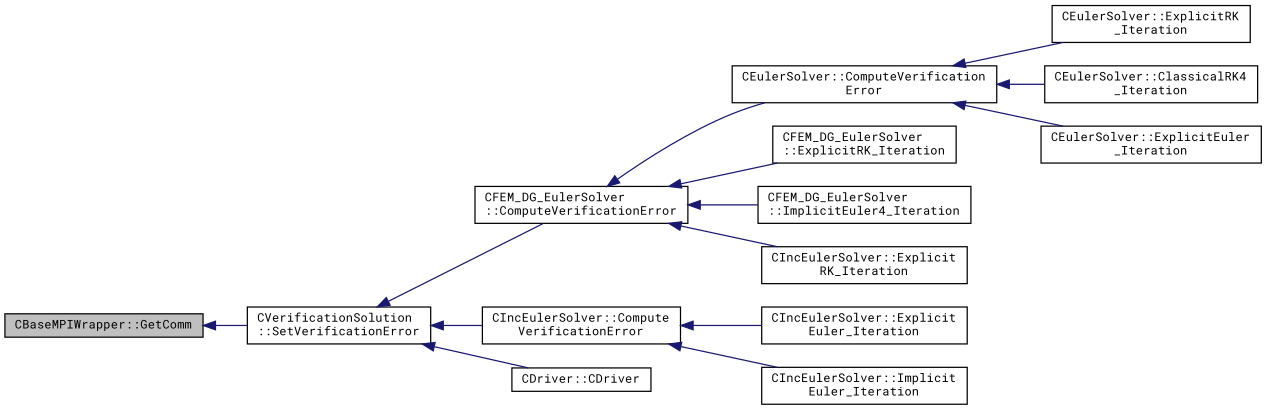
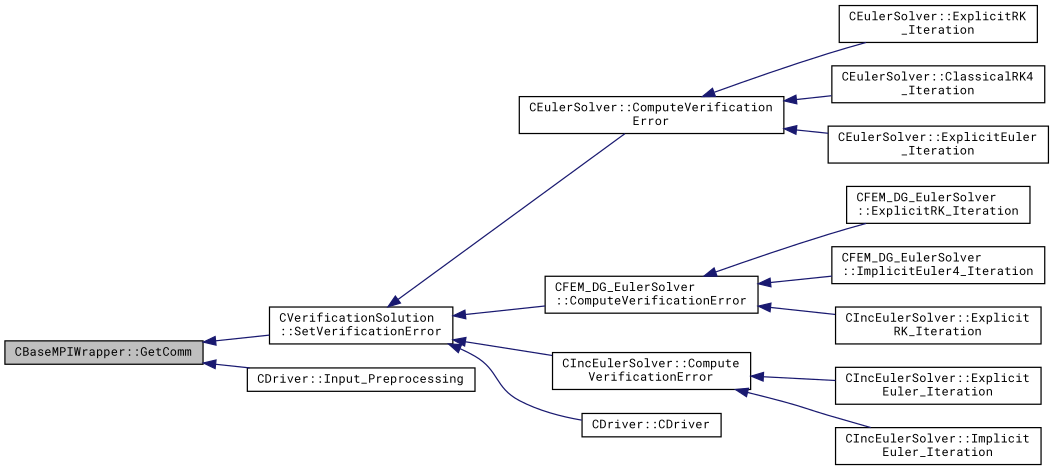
edge "CEulerSolver::ComputeVerification Error" -> "CFEM_DG_EulerSolver ::ComputeVerificationError": now "CEulerSolver::ComputeVerification Error" -> "CVerificationSolution ::SetVerificationError"
node "CDriver::Input_Preprocessing": added
